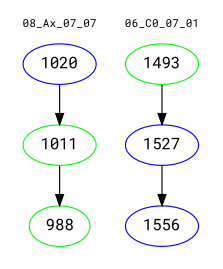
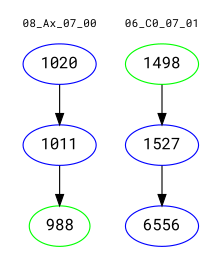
cluster "08_Ax_07_07": label "08_Ax_07_07" -> "08_Ax_07_00"
node "1493": label "1493" -> "1498"
node "1011": color green -> blue
node "1556": label "1556" -> "6556"
